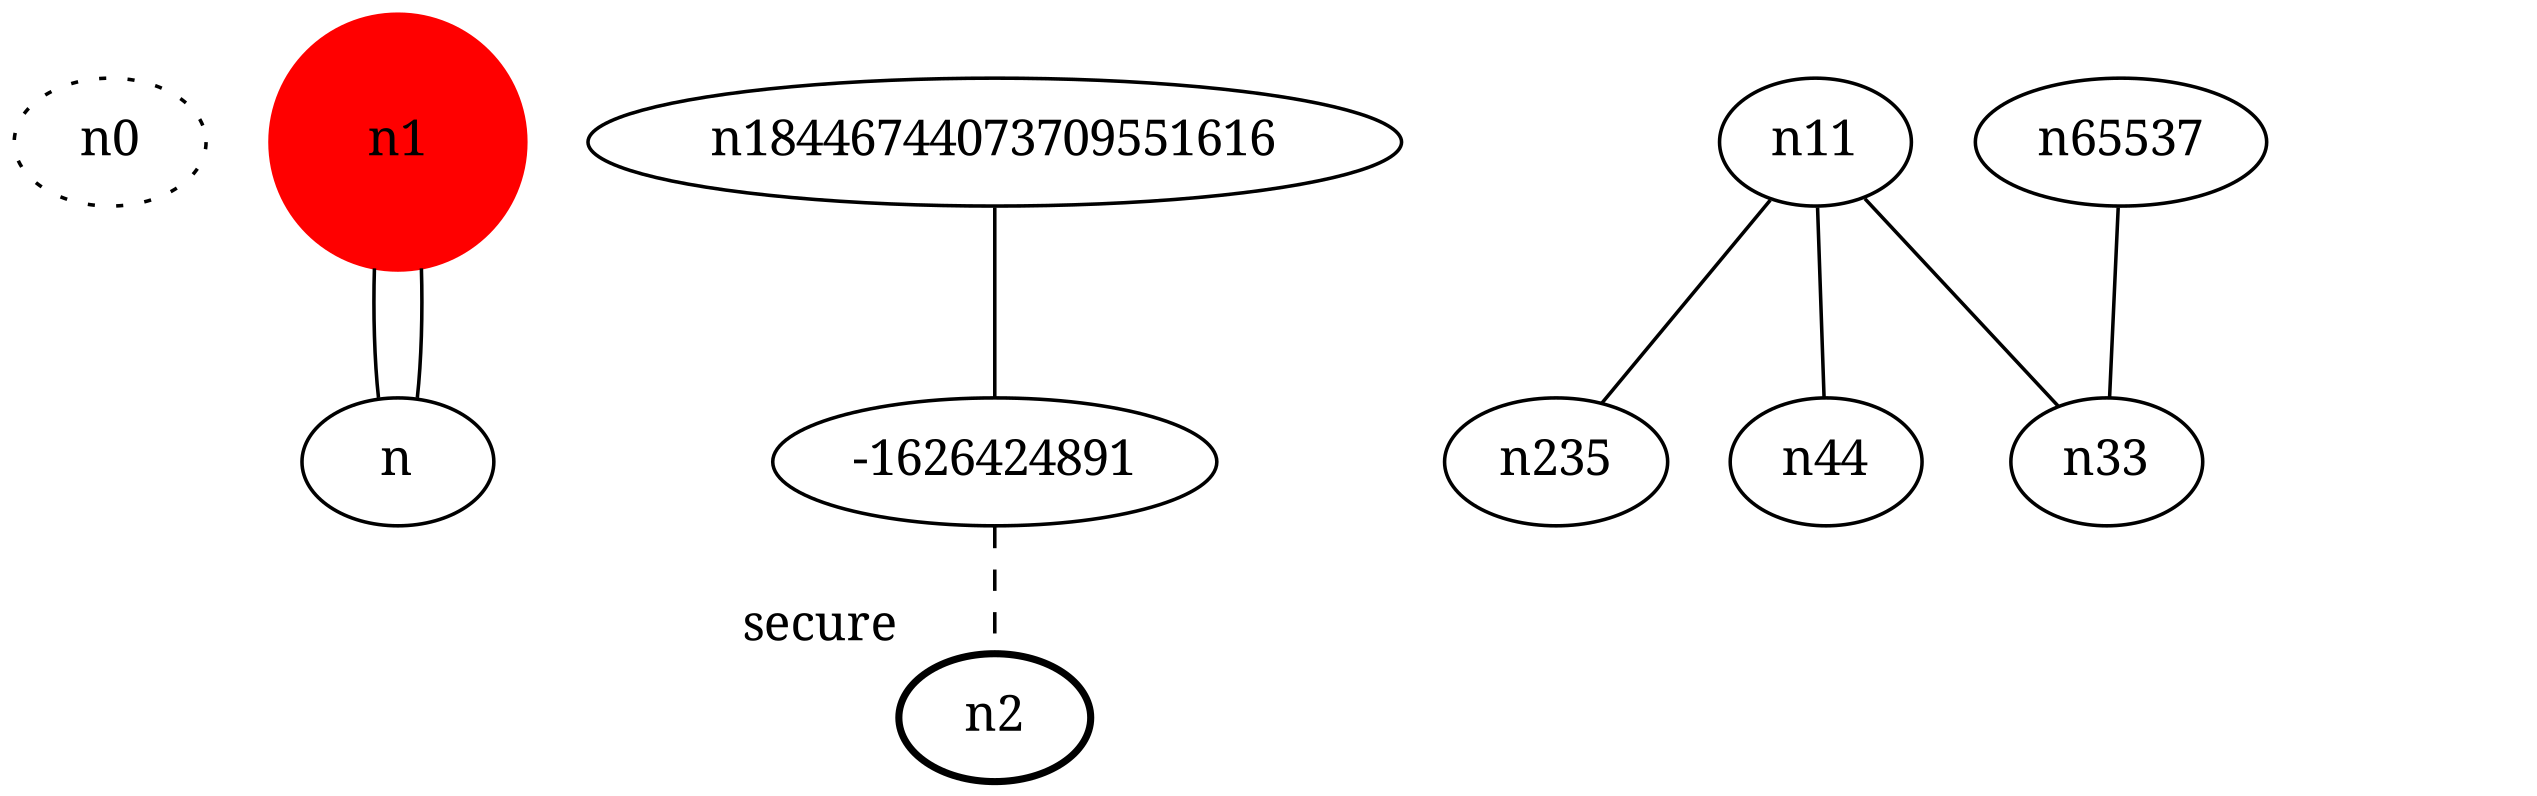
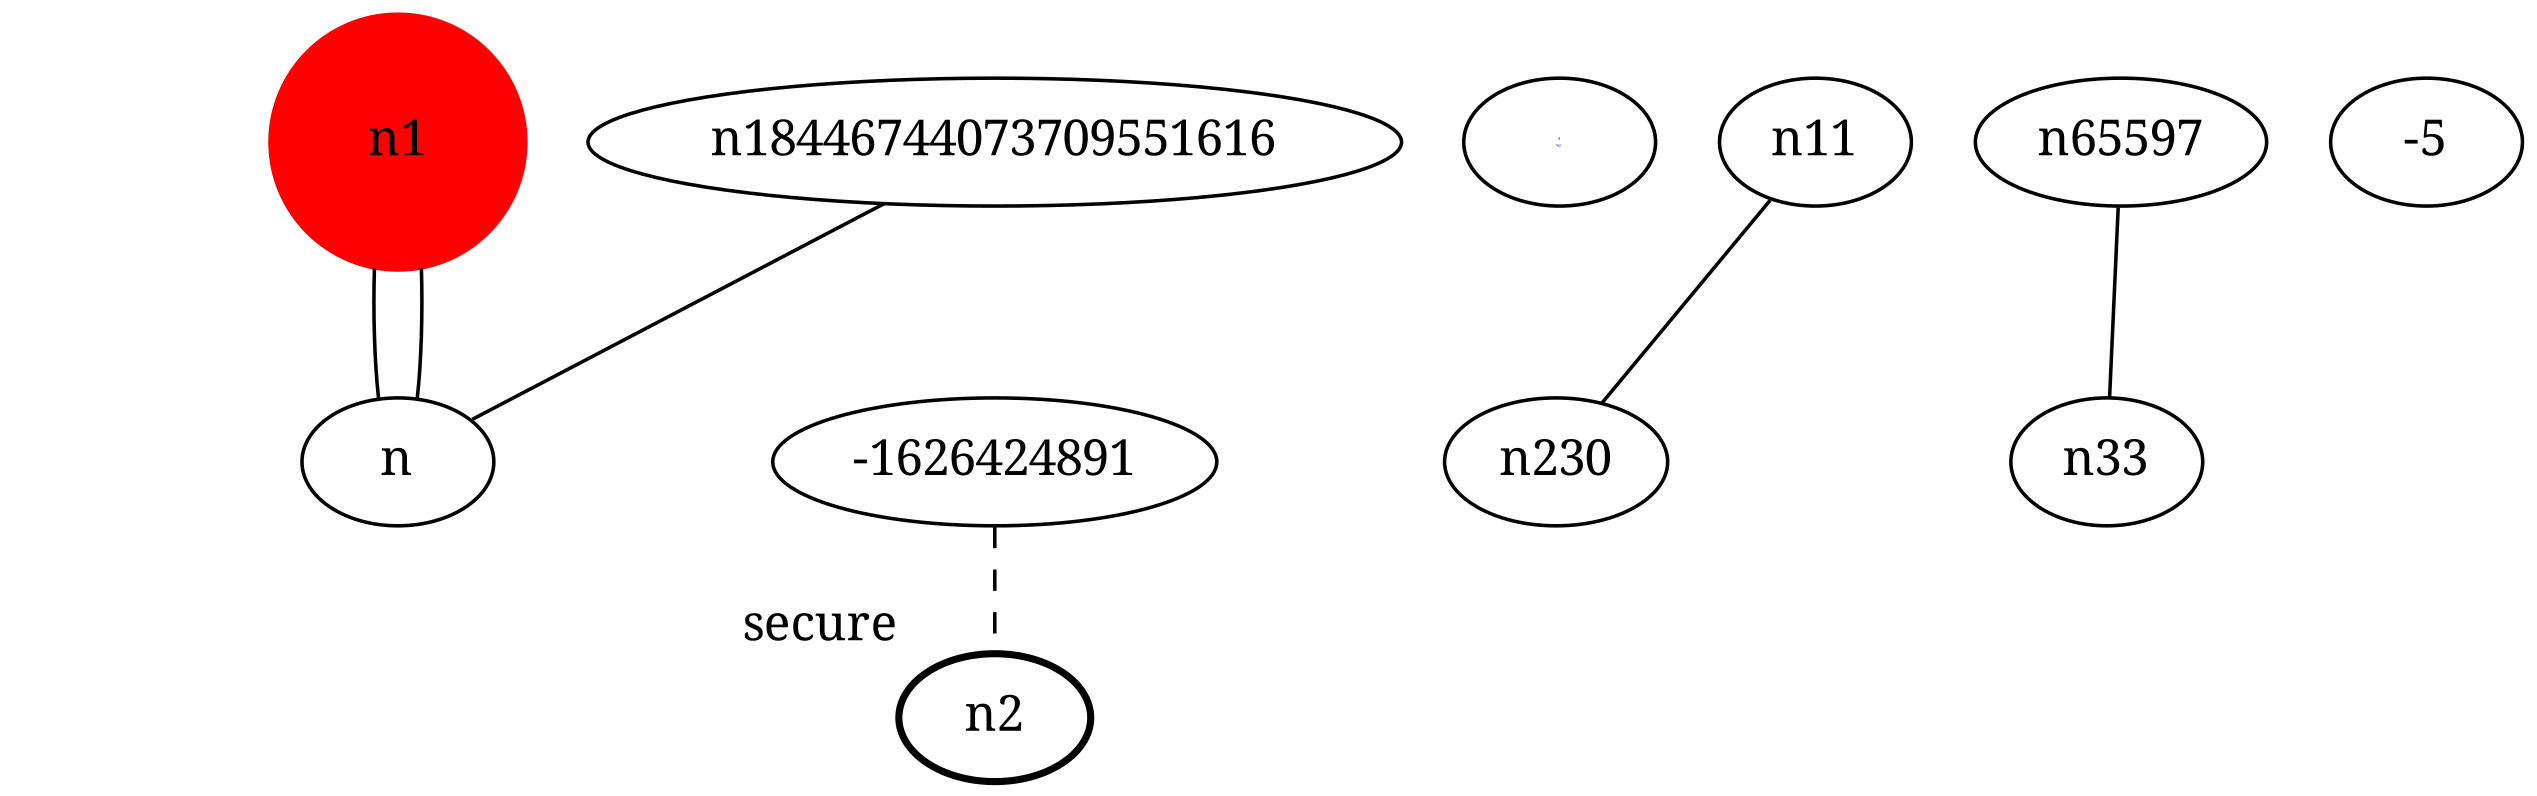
node "n0": removed
node "d %3": added
node "n65537": label "n65537" -> "n65597"
node "-5": added
edge "n11" -- "n33": removed
edge "n18446744073709551616" -- "-1626424891": now "n18446744073709551616" -- "n"
node "n235": label "n235" -> "n230"
node "n44": removed
